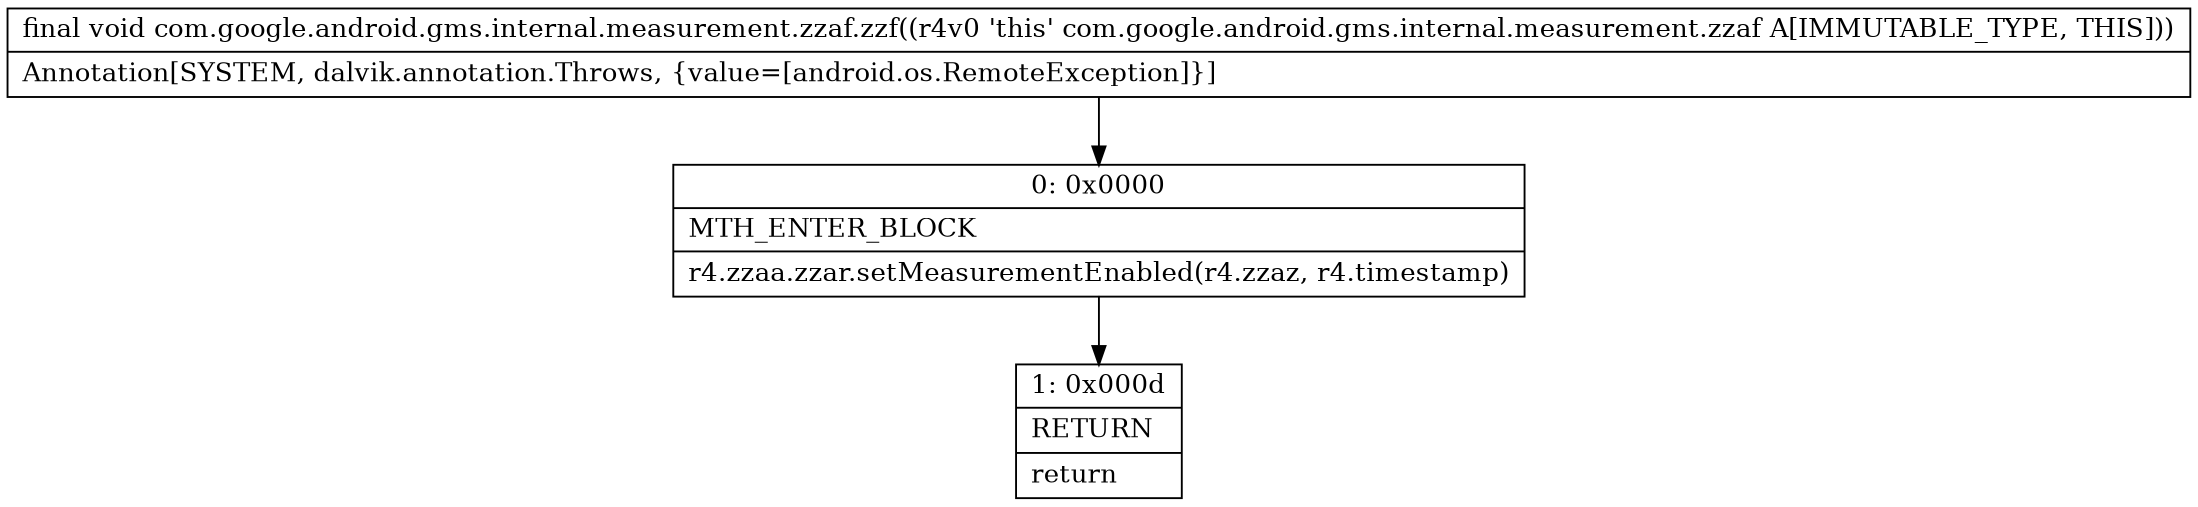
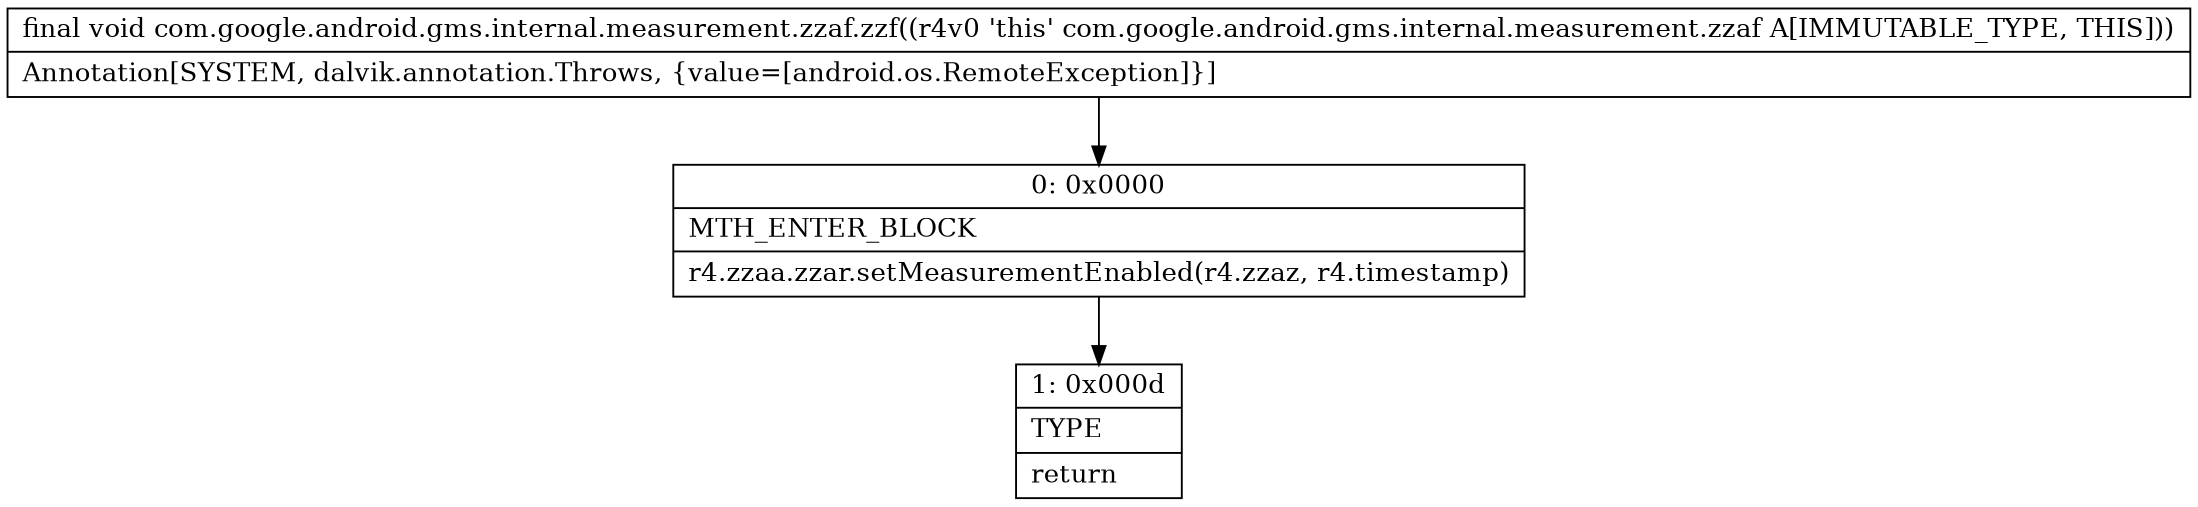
node "1: 0x000d": text "RETURN" -> "TYPE"
